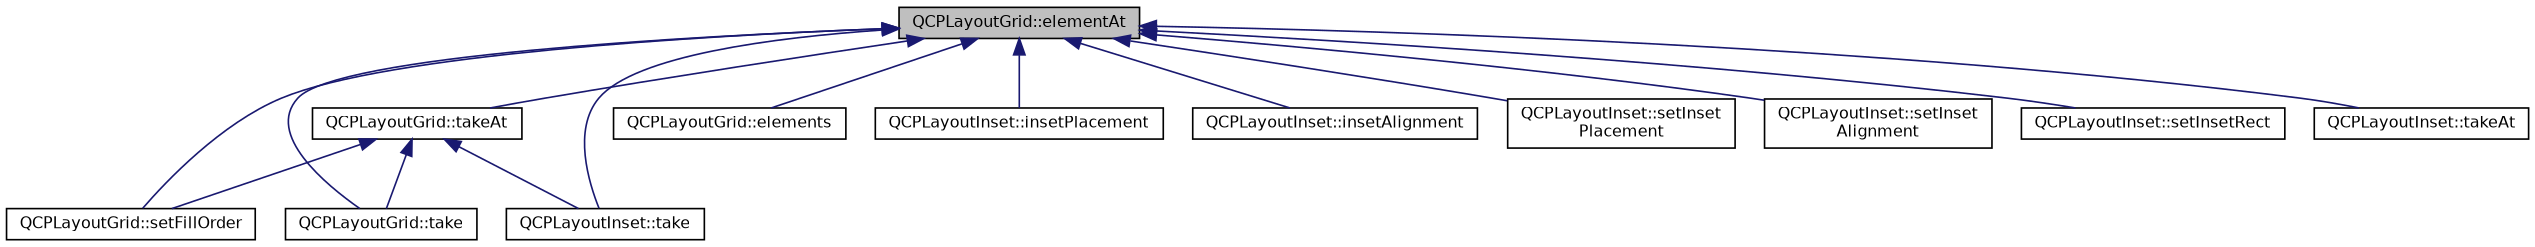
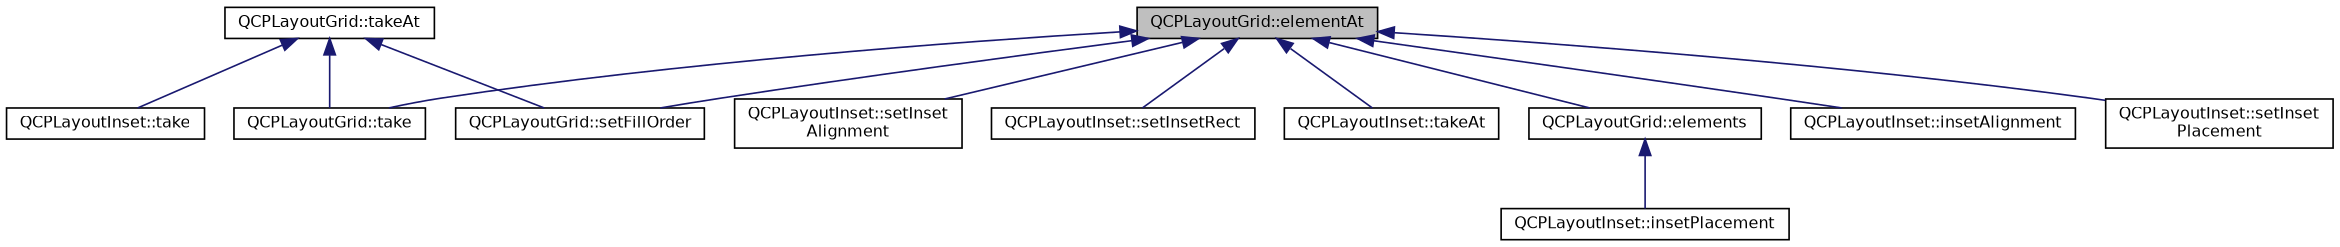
edge "QCPLayoutInset::take" -> "QCPLayoutGrid::elementAt": removed
edge "QCPLayoutGrid::takeAt" -> "QCPLayoutGrid::elementAt": removed
edge "QCPLayoutInset::insetPlacement" -> "QCPLayoutGrid::elementAt": now "QCPLayoutInset::insetPlacement" -> "QCPLayoutGrid::elements"
